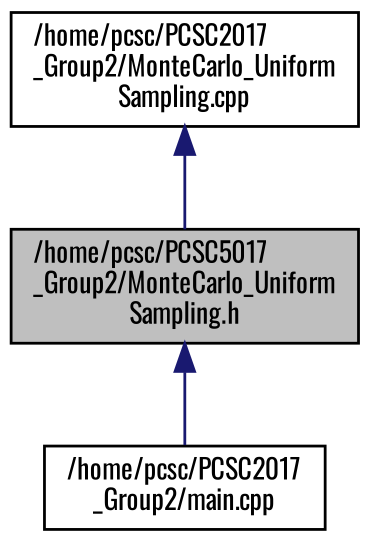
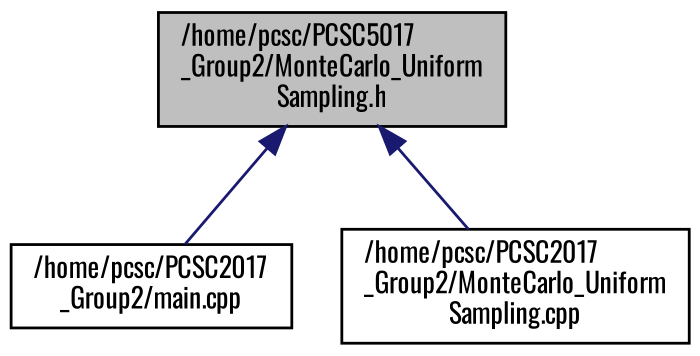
edge "/home/pcsc/PCSC5017 _Group2/MonteCarlo_Uniform Sampling.h" -> "/home/pcsc/PCSC2017 _Group2/MonteCarlo_Uniform Sampling.cpp": reversed
